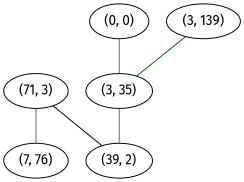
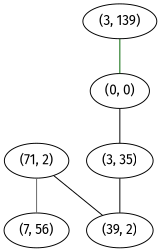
edge "(0, 0)" -- "(3, 35)": color gray40 -> black
edge "(3, 139)" -- "(3, 35)": now "(3, 139)" -- "(0, 0)"
node "(71, 3)": label "(71, 3)" -> "(71, 2)"
edge "(3, 35)" -- "(39, 2)": color gray40 -> black
node "(7, 76)": label "(7, 76)" -> "(7, 56)"
